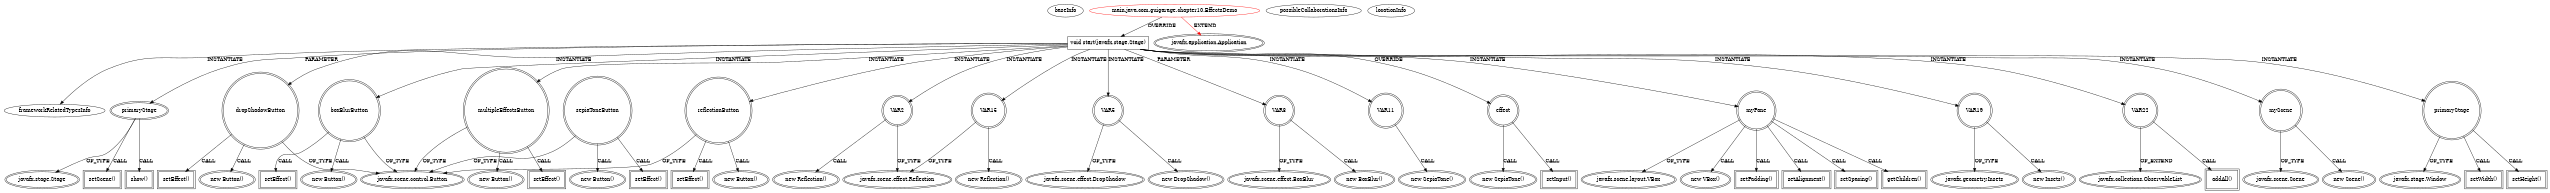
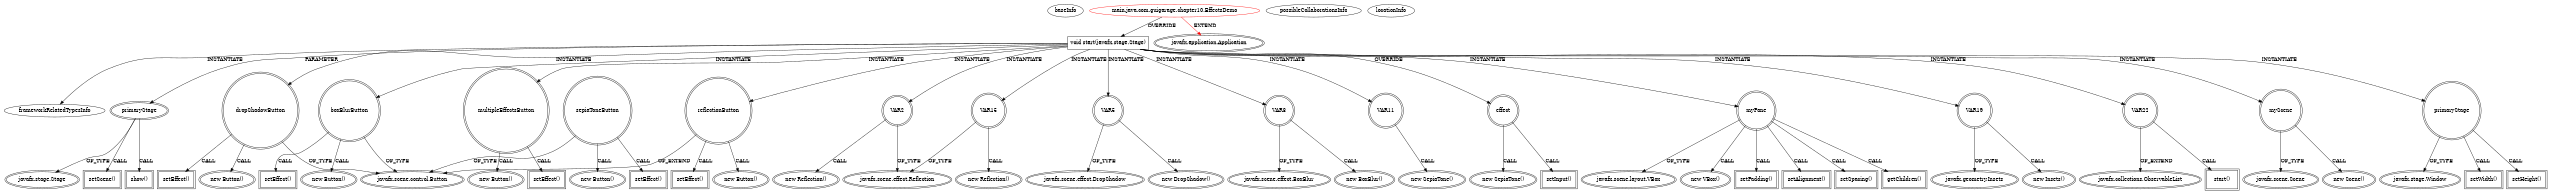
edge "void start(javafx.stage.Stage)" -> "VAR8": label "PARAMETER" -> "INSTANTIATE"
edge "multipleEffectsButton" -> "javafx.scene.control.Button": removed, label "OF_TYPE"
edge "reflectionButton" -> "javafx.scene.control.Button": label "OF_TYPE" -> "OF_EXTEND"
node "addAll()": label "addAll()" -> "start()"
